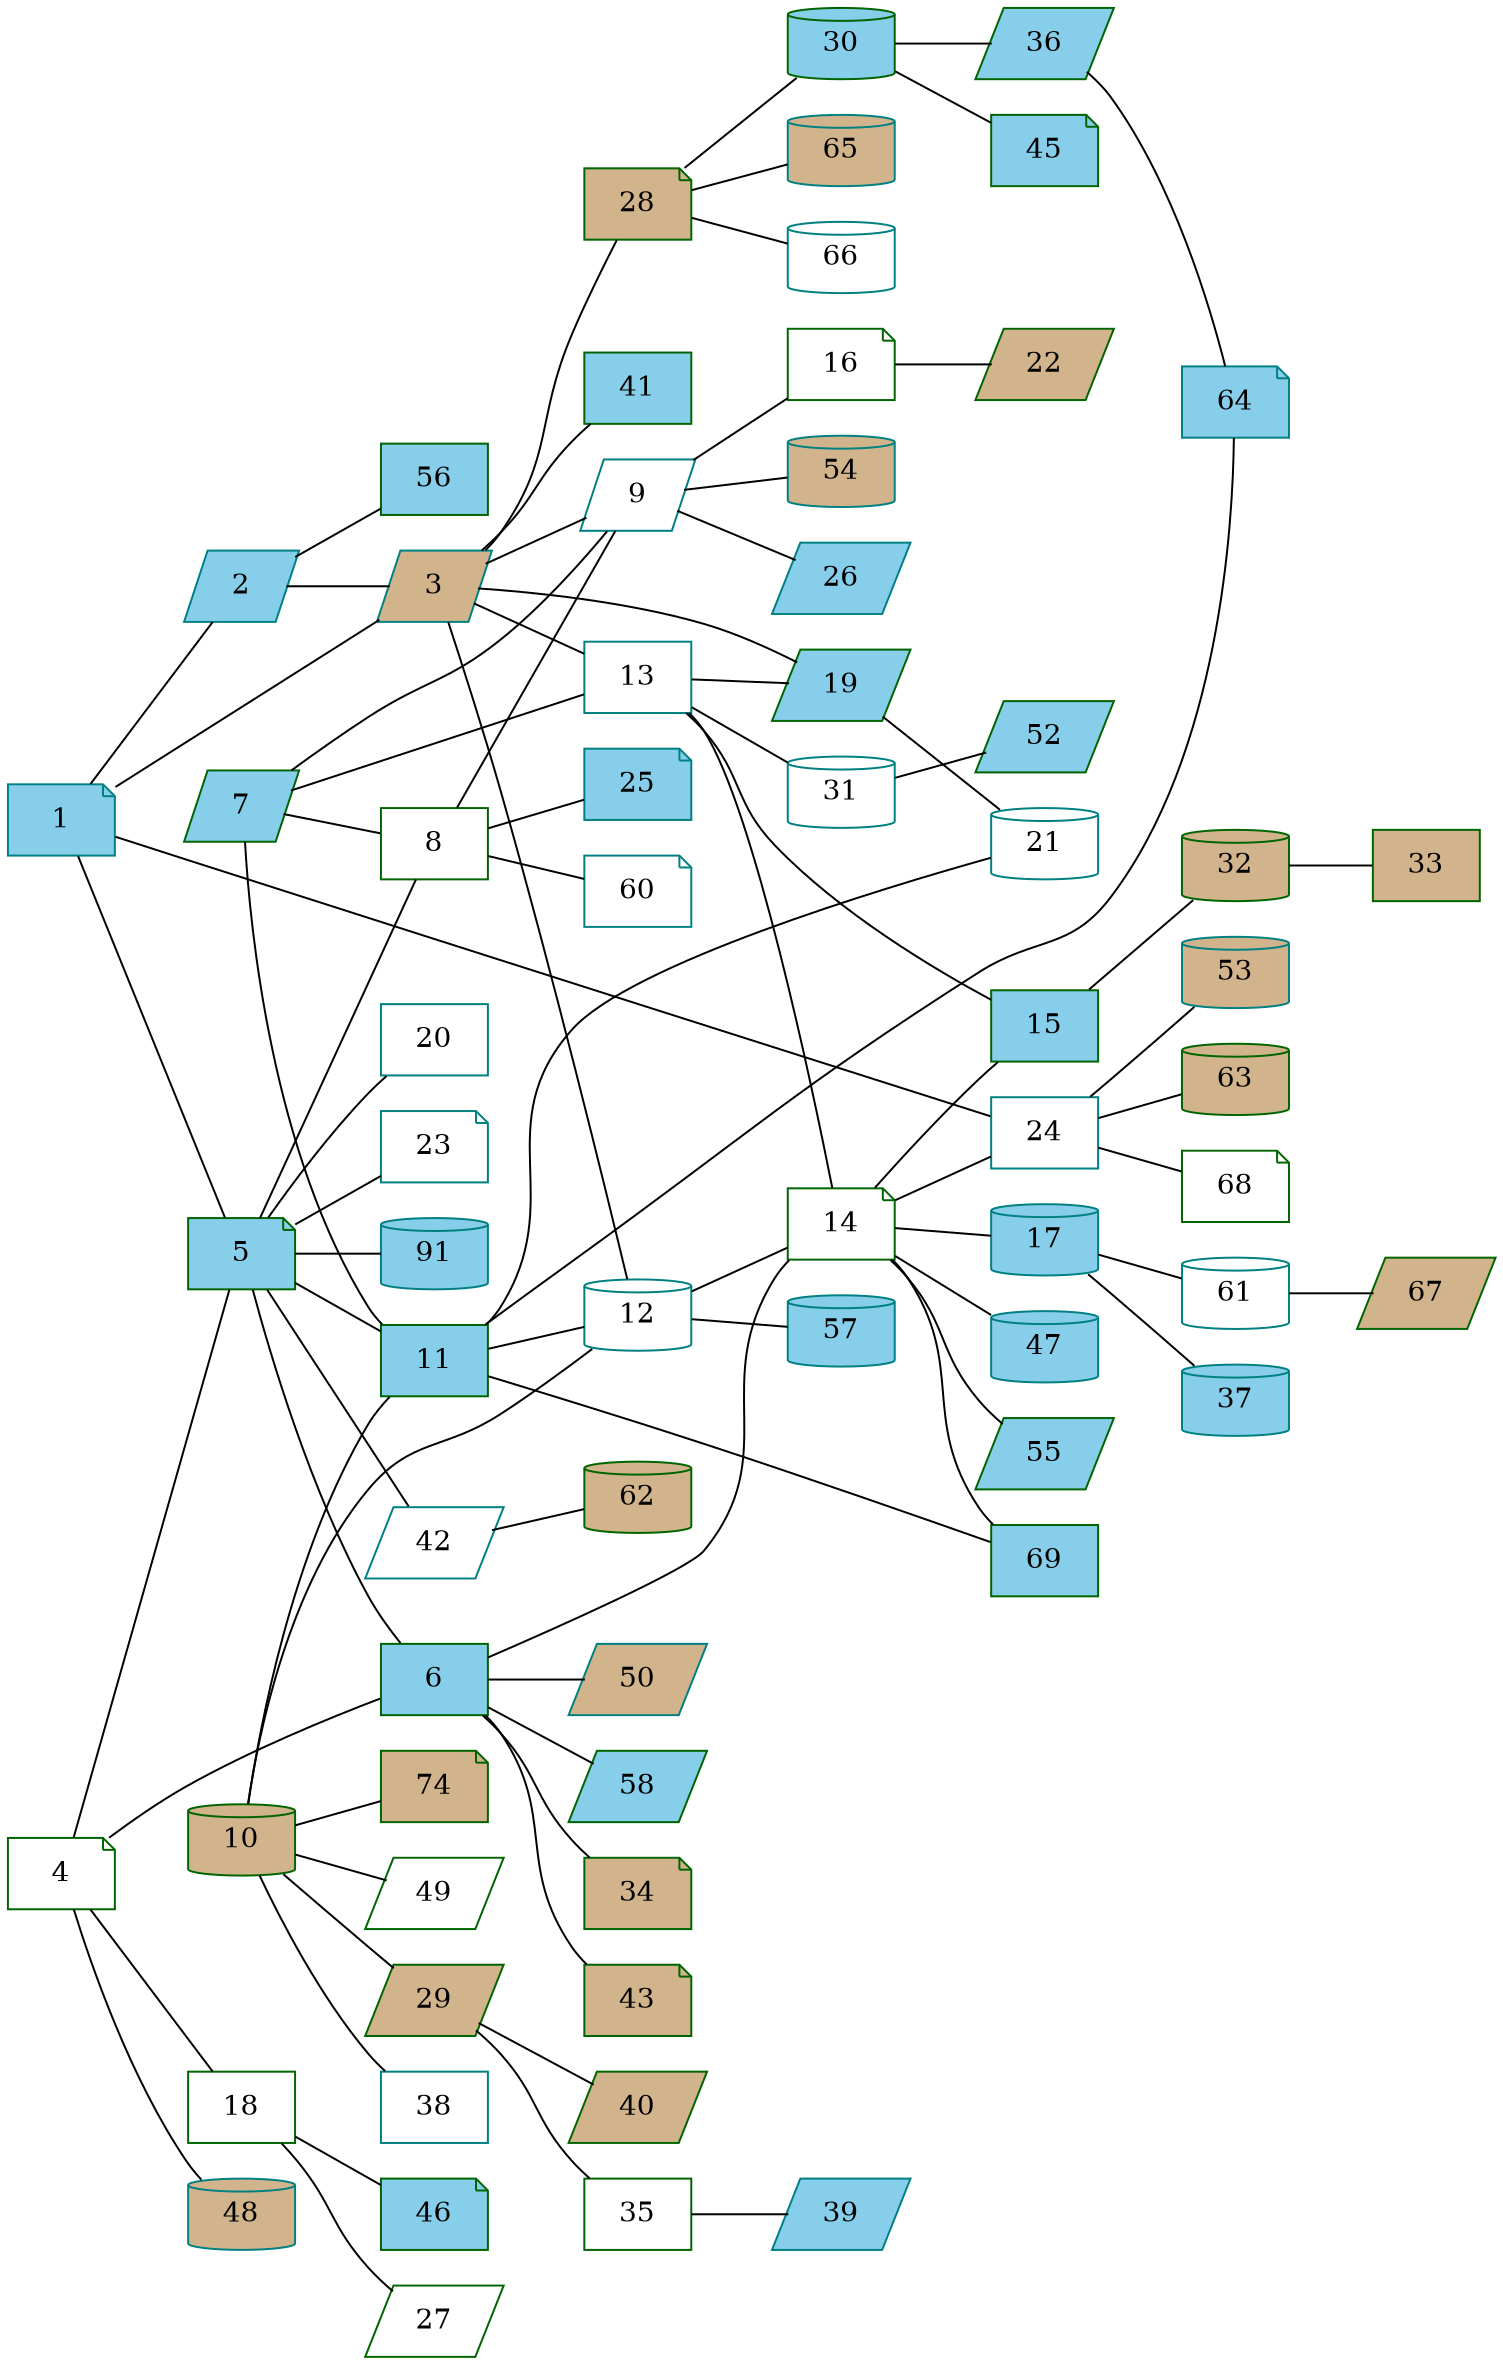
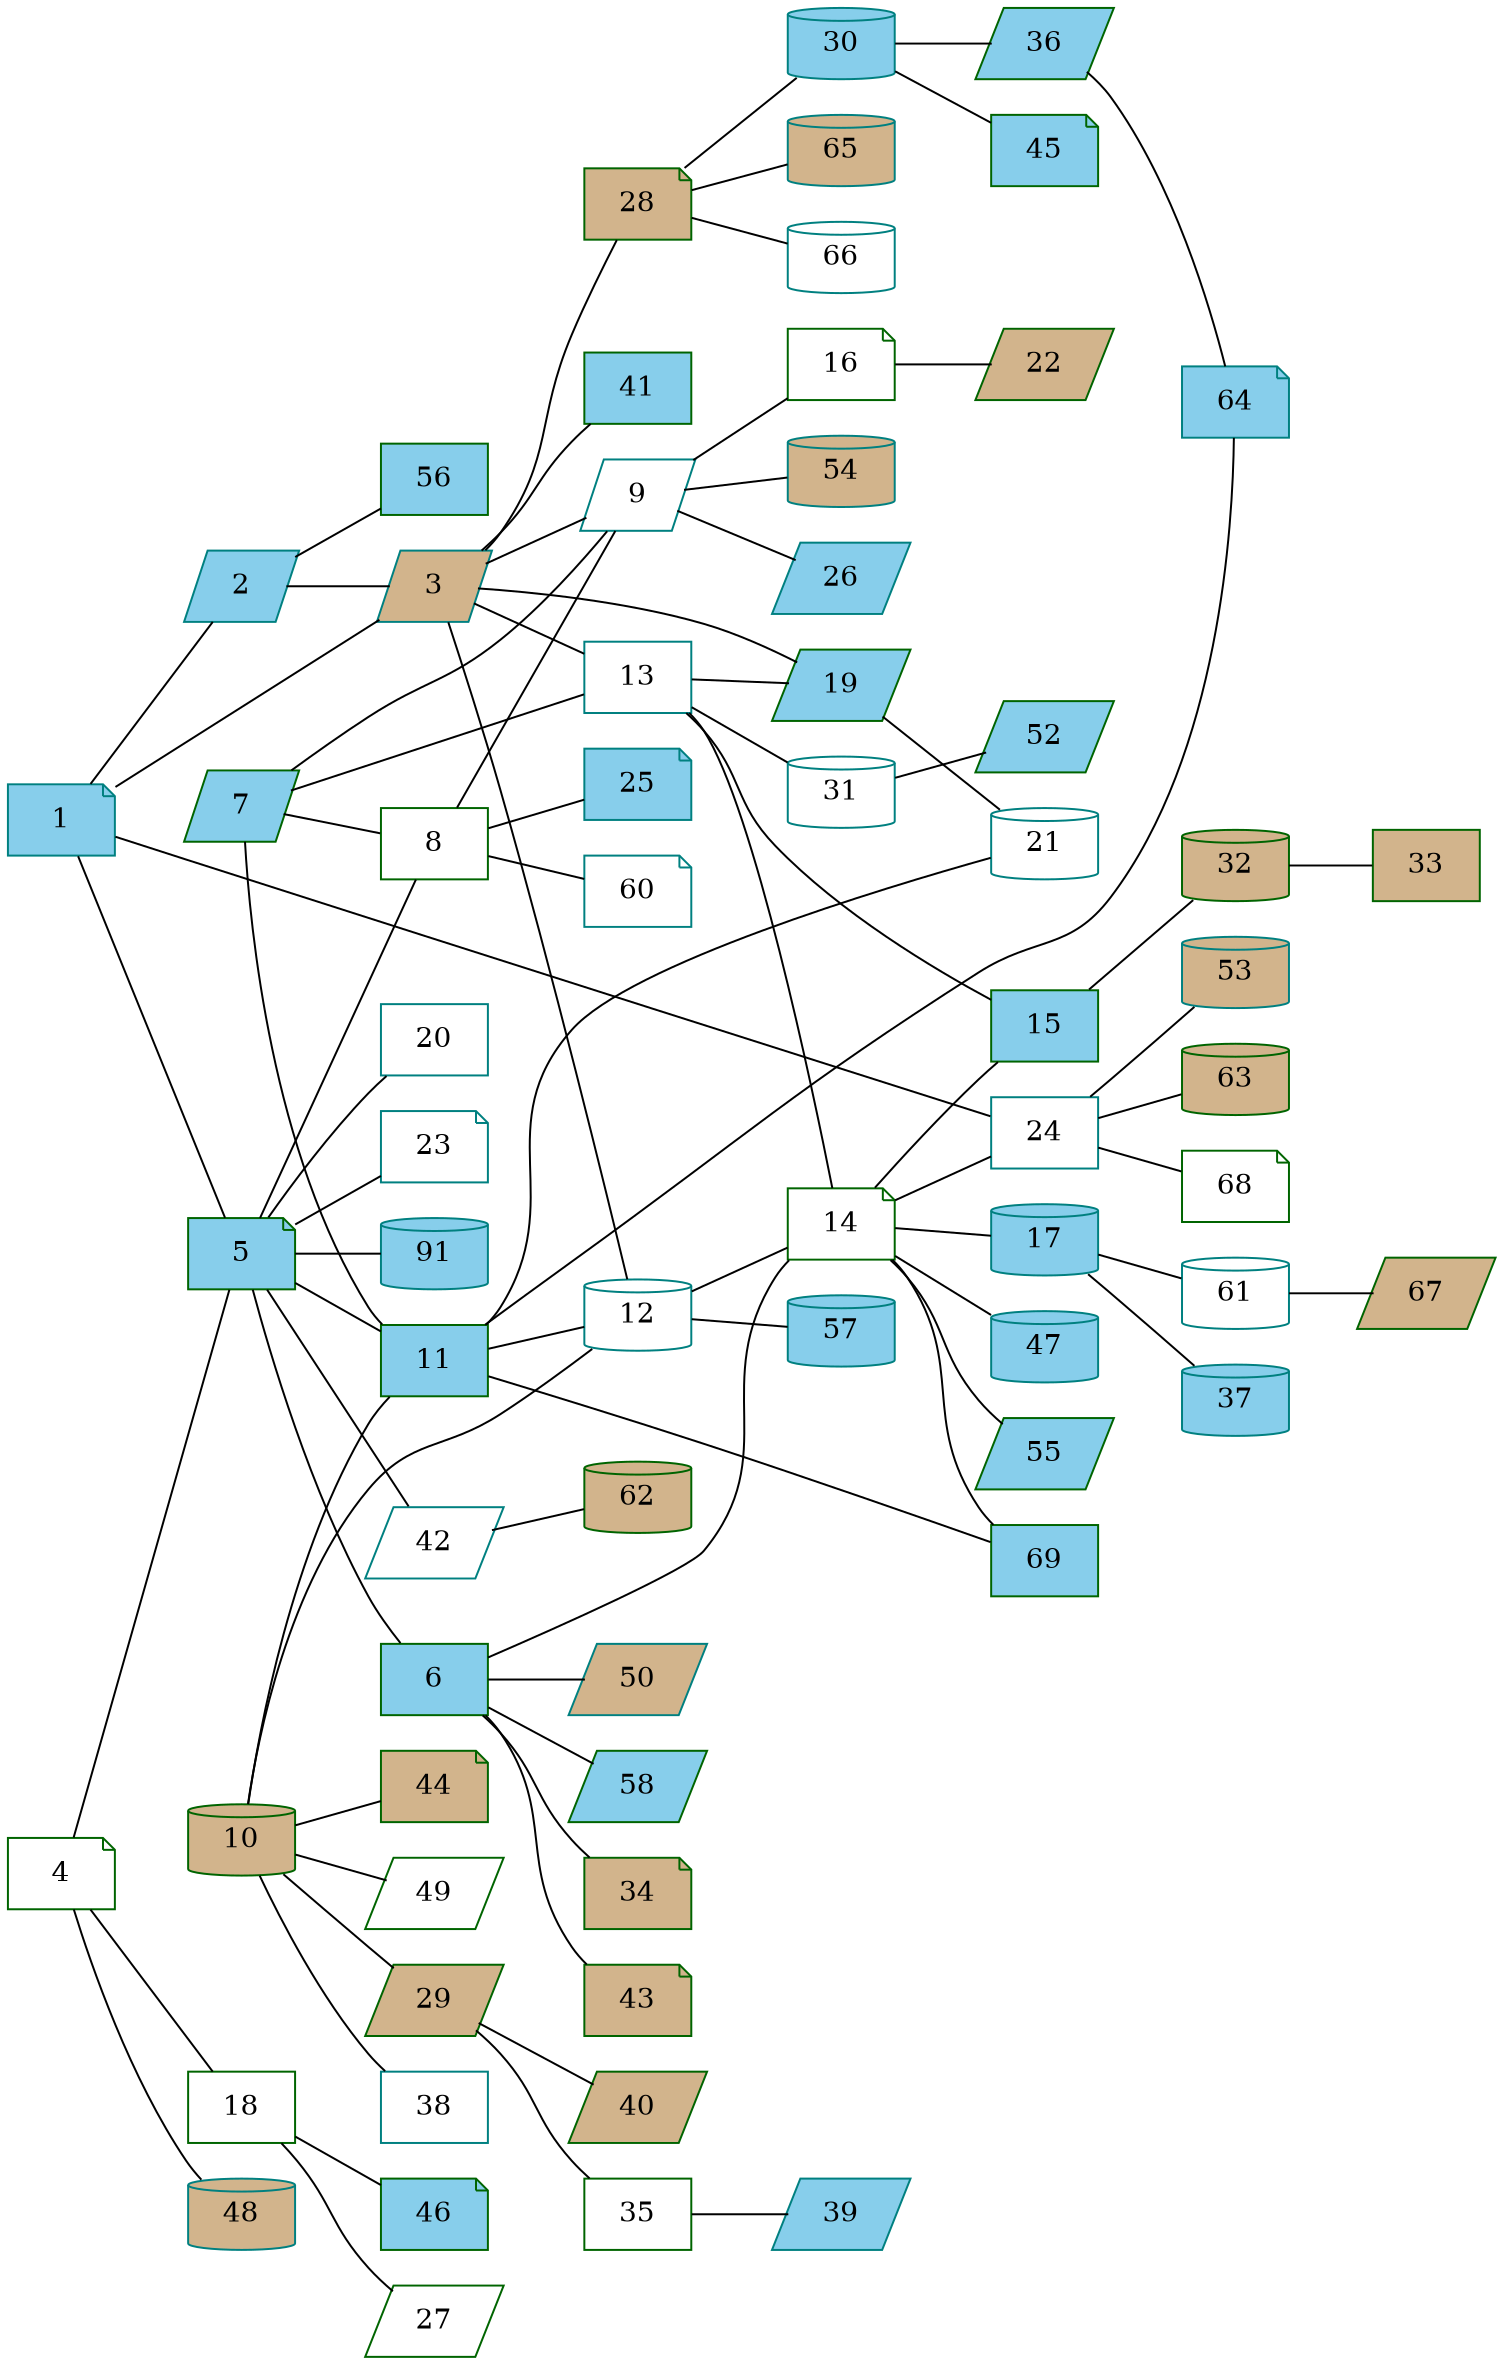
node "30": color darkgreen -> teal
edge "6" -- "4": removed
node "74": label "74" -> "44"
